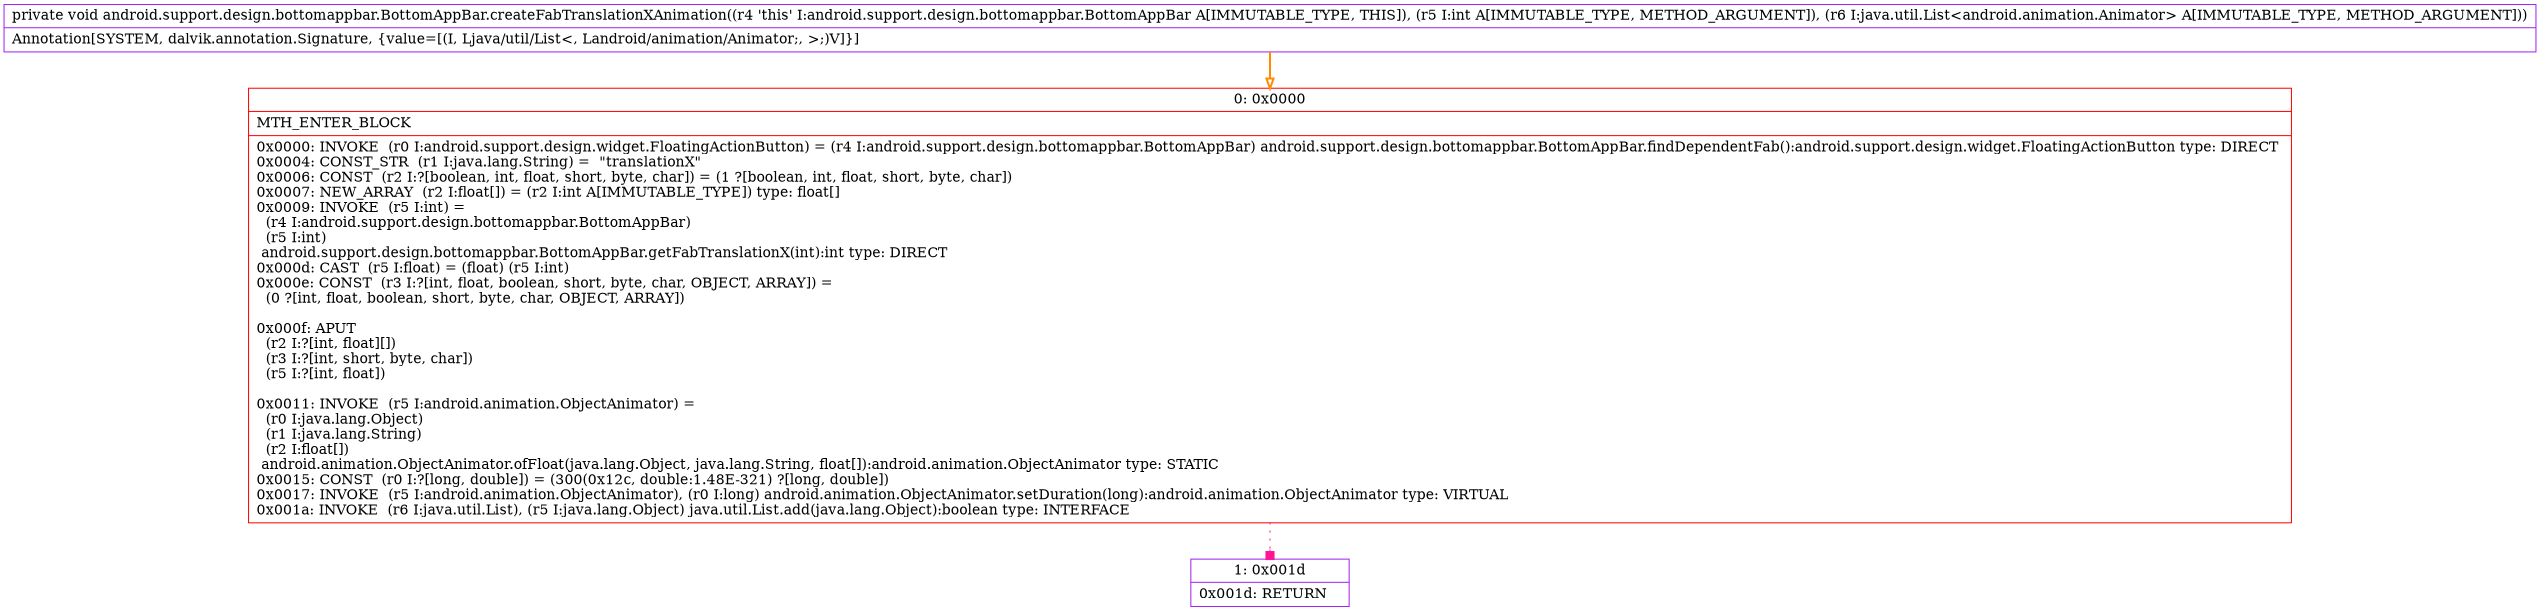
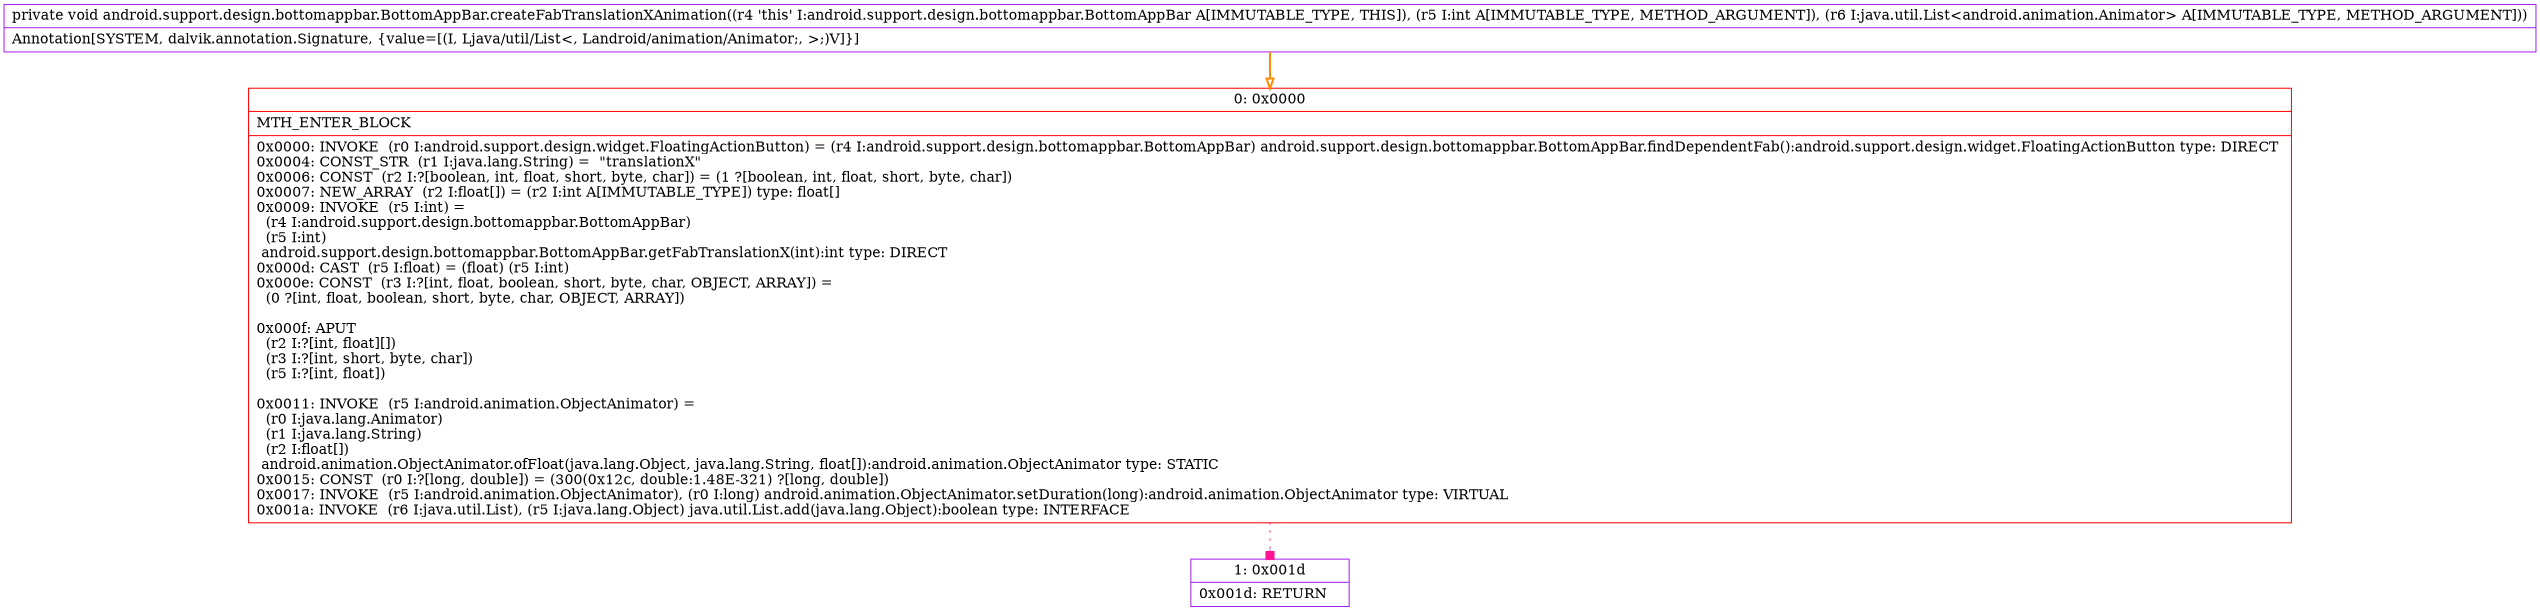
node "0: 0x0000": text "(r0 I:java.lang.Object)" -> "(r0 I:java.lang.Animator)"
